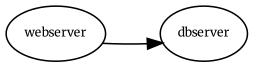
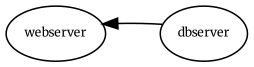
edge "webserver" -> "dbserver": reversed
